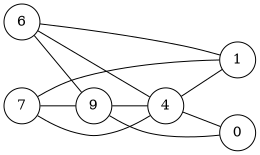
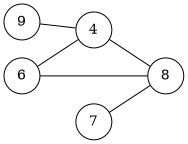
node "1": label "1" -> "8"
edge "6" -- "9": removed
edge "7" -- "9": removed
node "0": removed
edge "7" -- "4": removed
